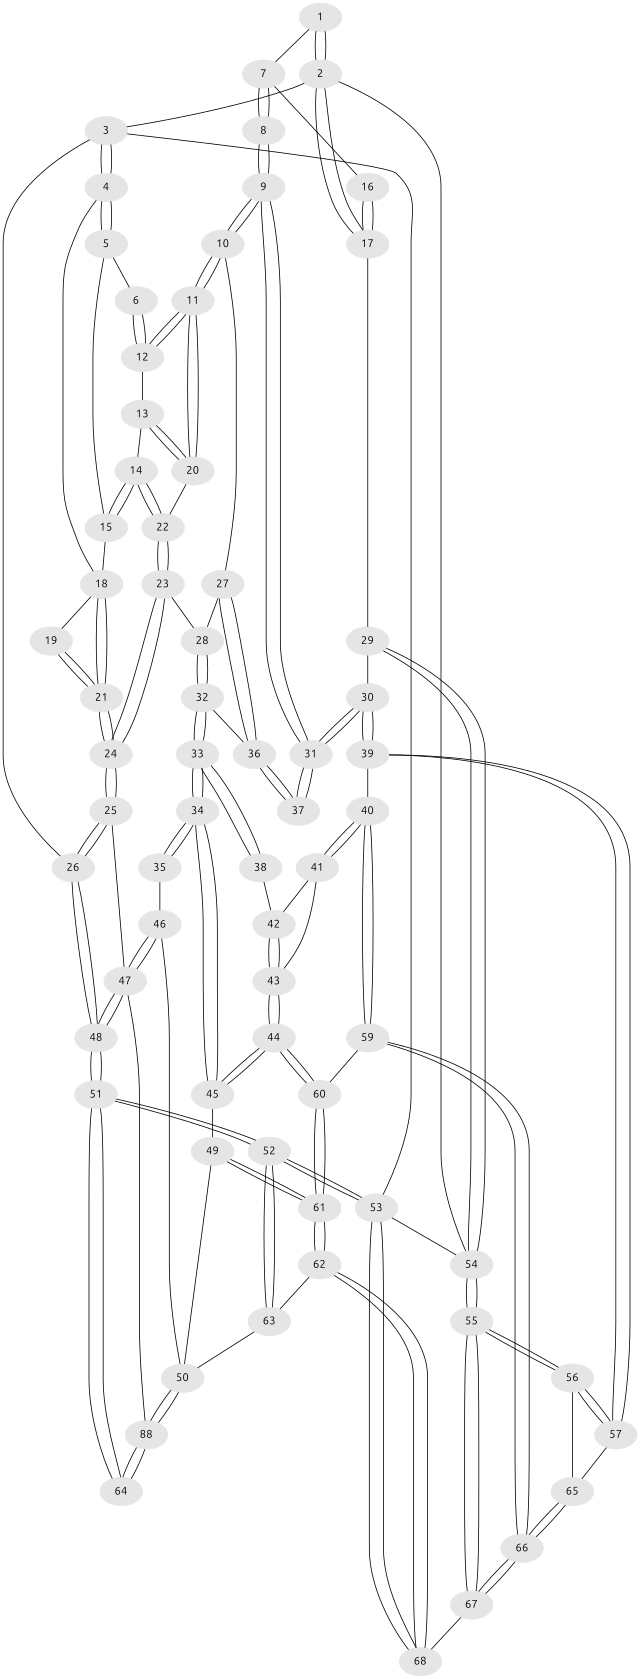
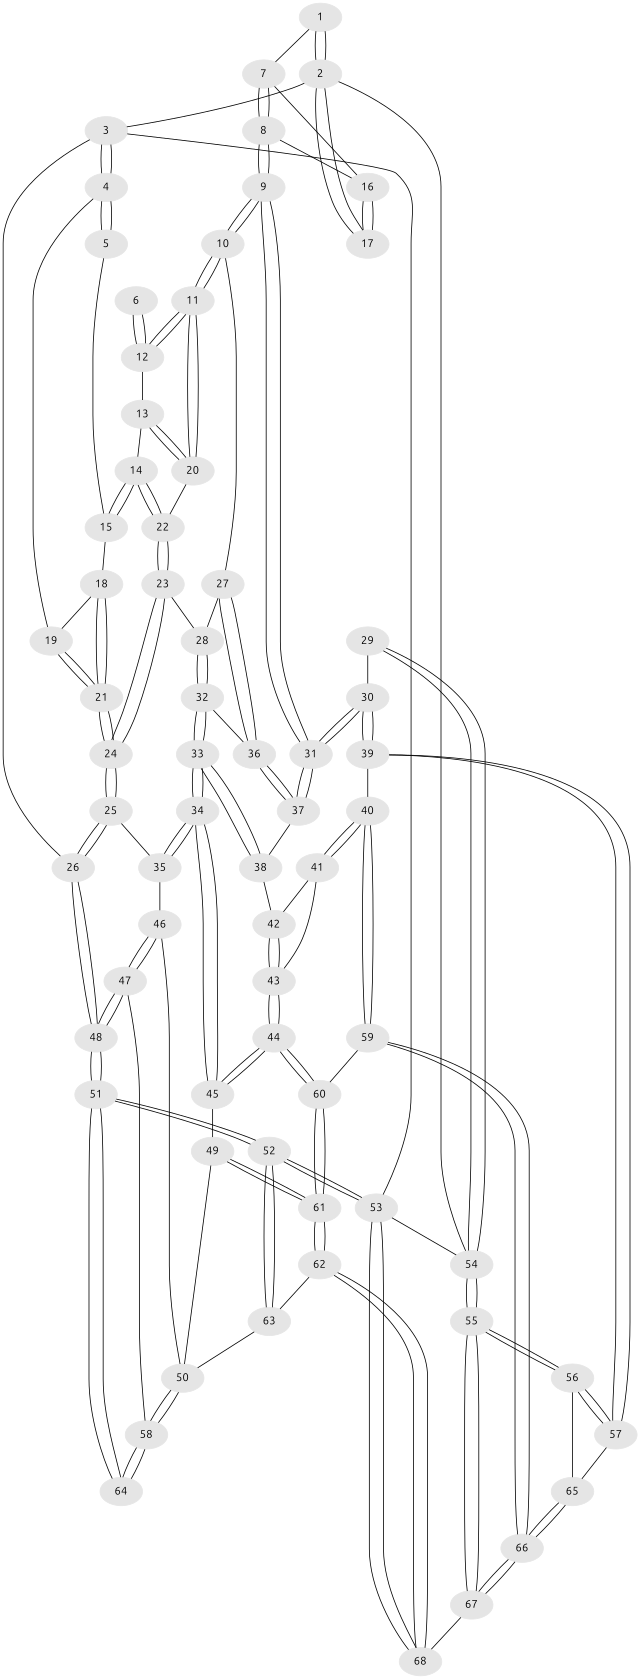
edge "8" -- "16": added
edge "5" -- "6": removed
edge "4" -- "18": now "4" -- "19"
edge "17" -- "29": removed
edge "37" -- "38": added
edge "25" -- "47": now "25" -- "35"
node "88": label "88" -> "58"
